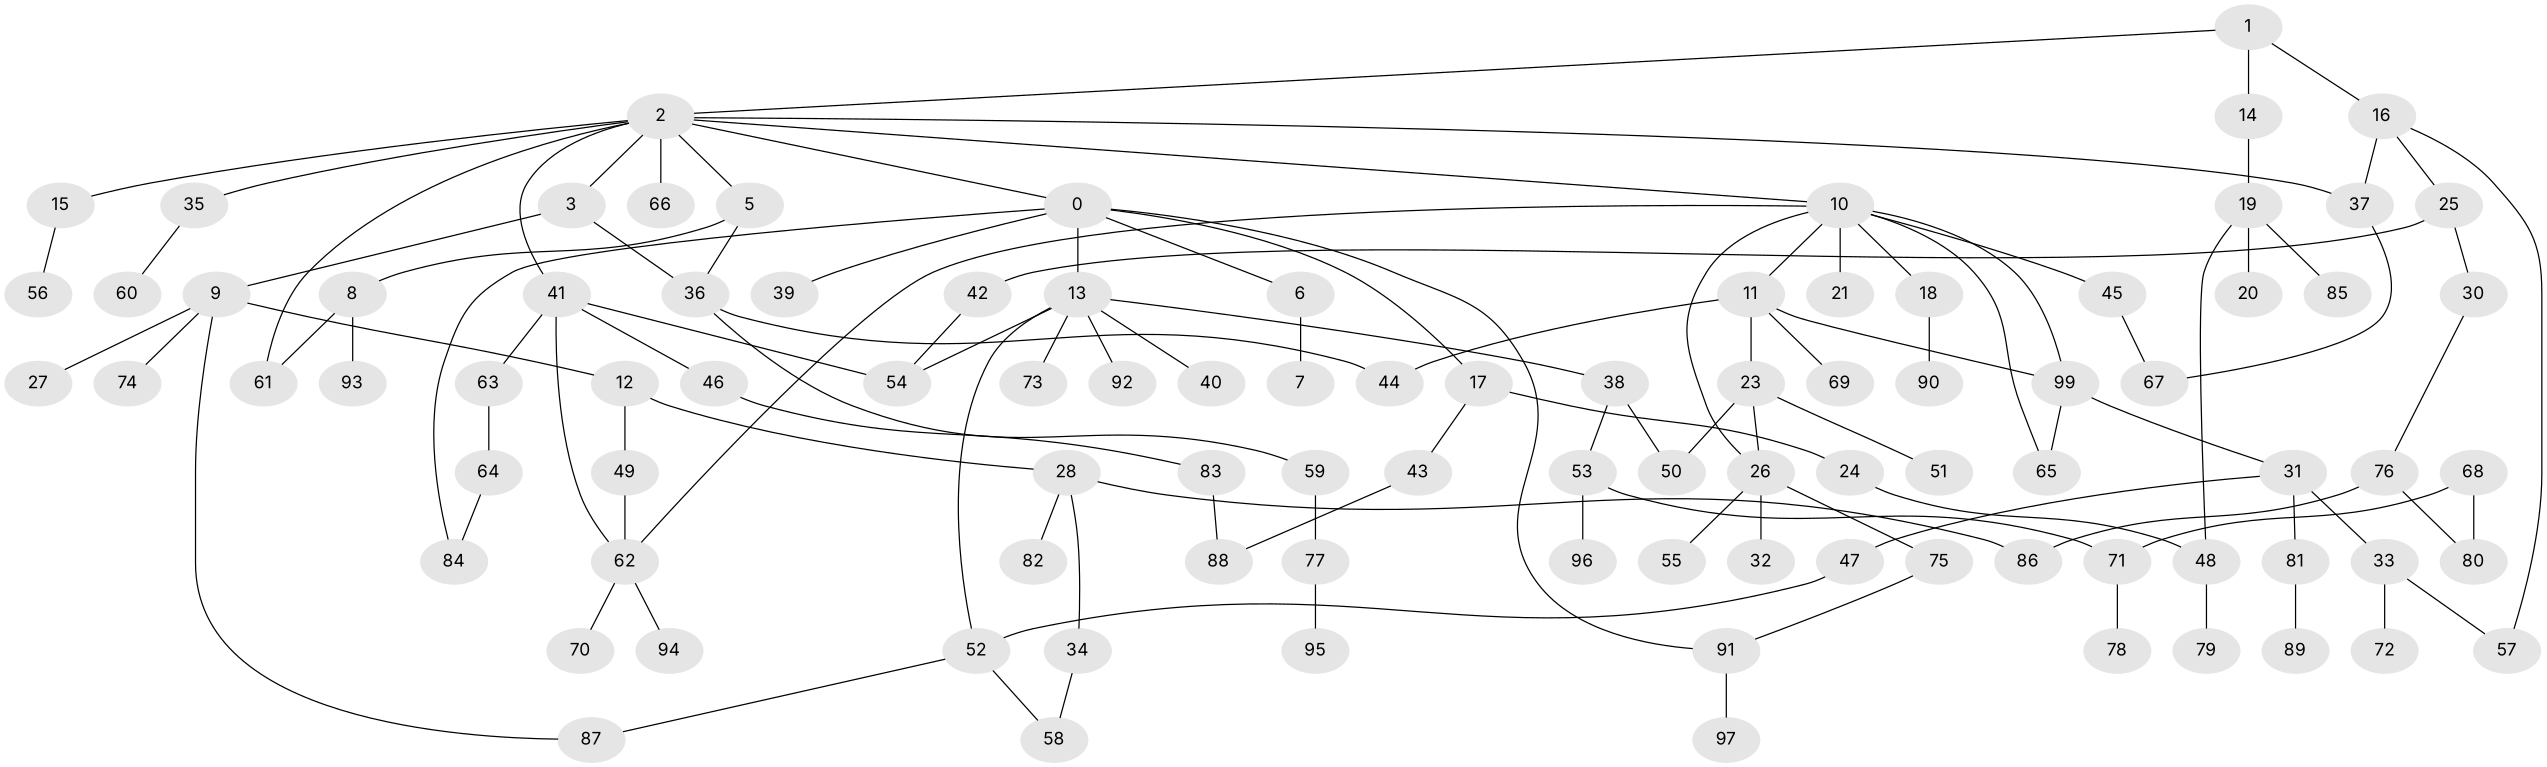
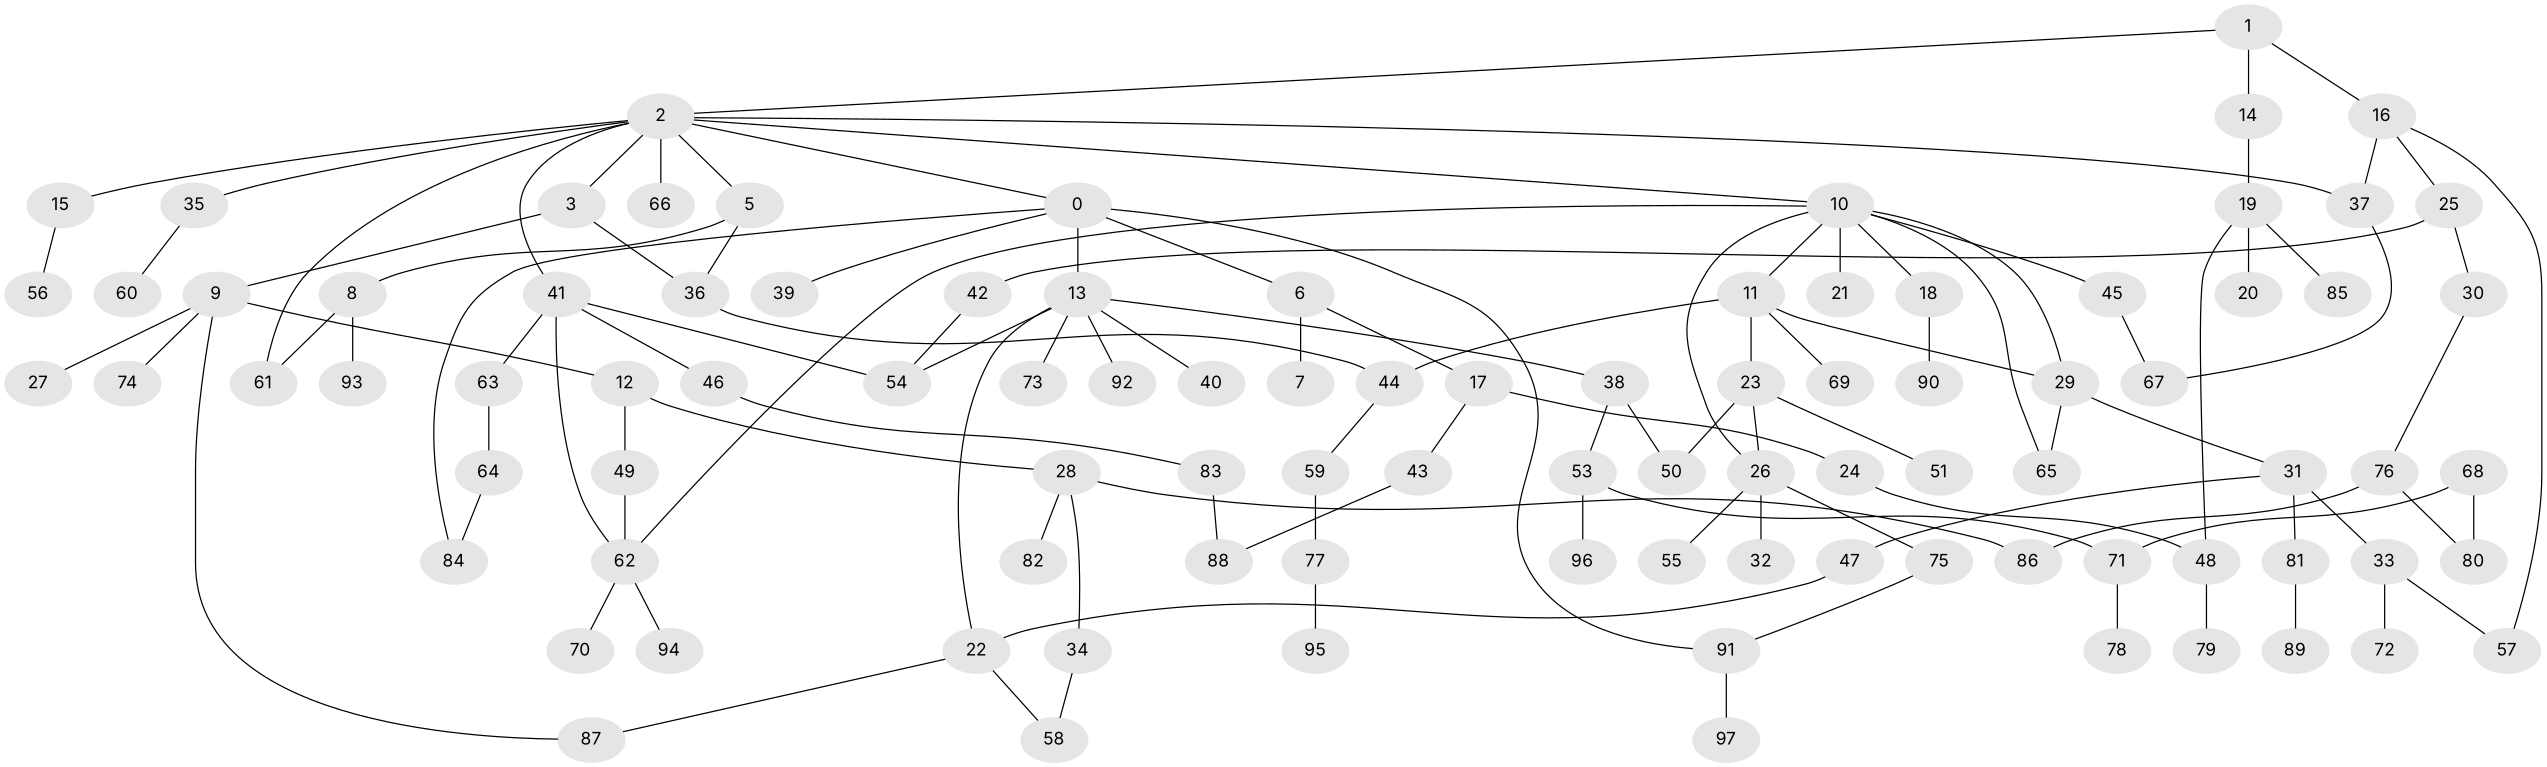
edge "0" -- "17": now "6" -- "17"
node "99": label "99" -> "29"
edge "36" -- "59": now "44" -- "59"
node "52": label "52" -> "22"
